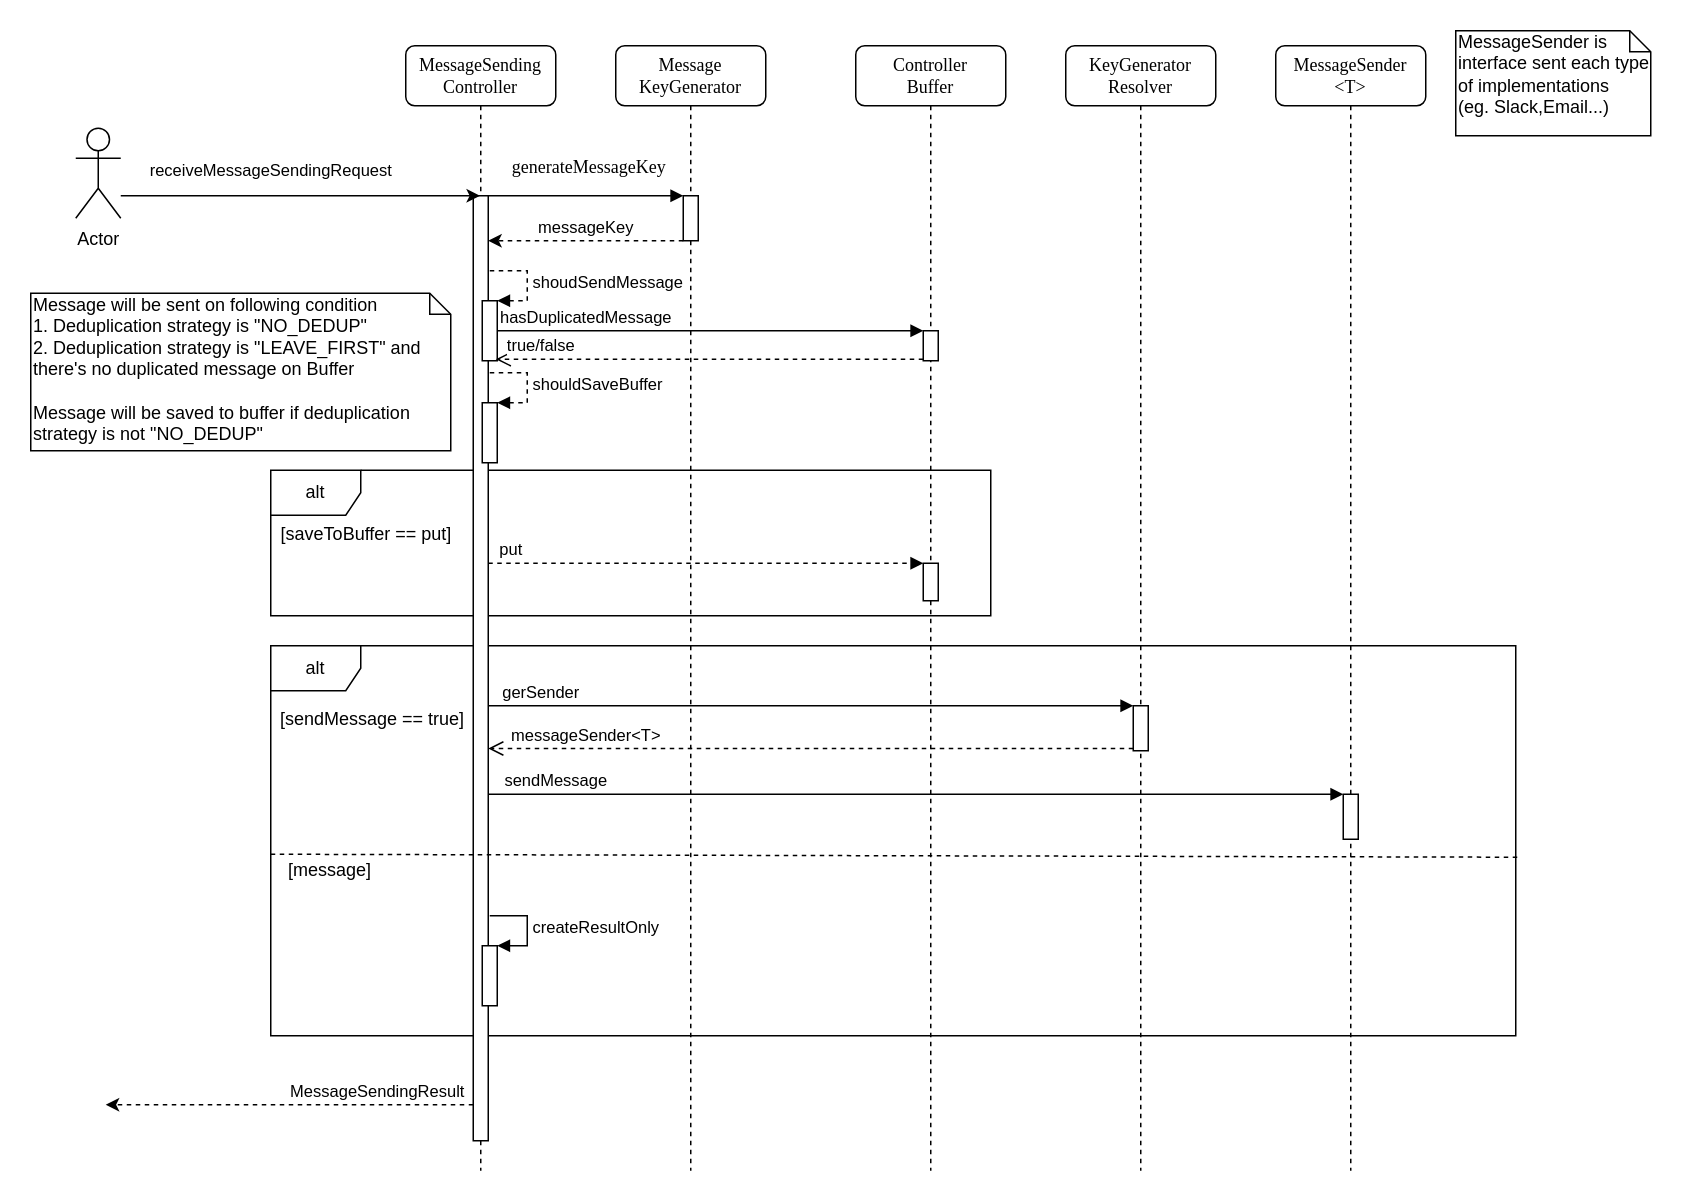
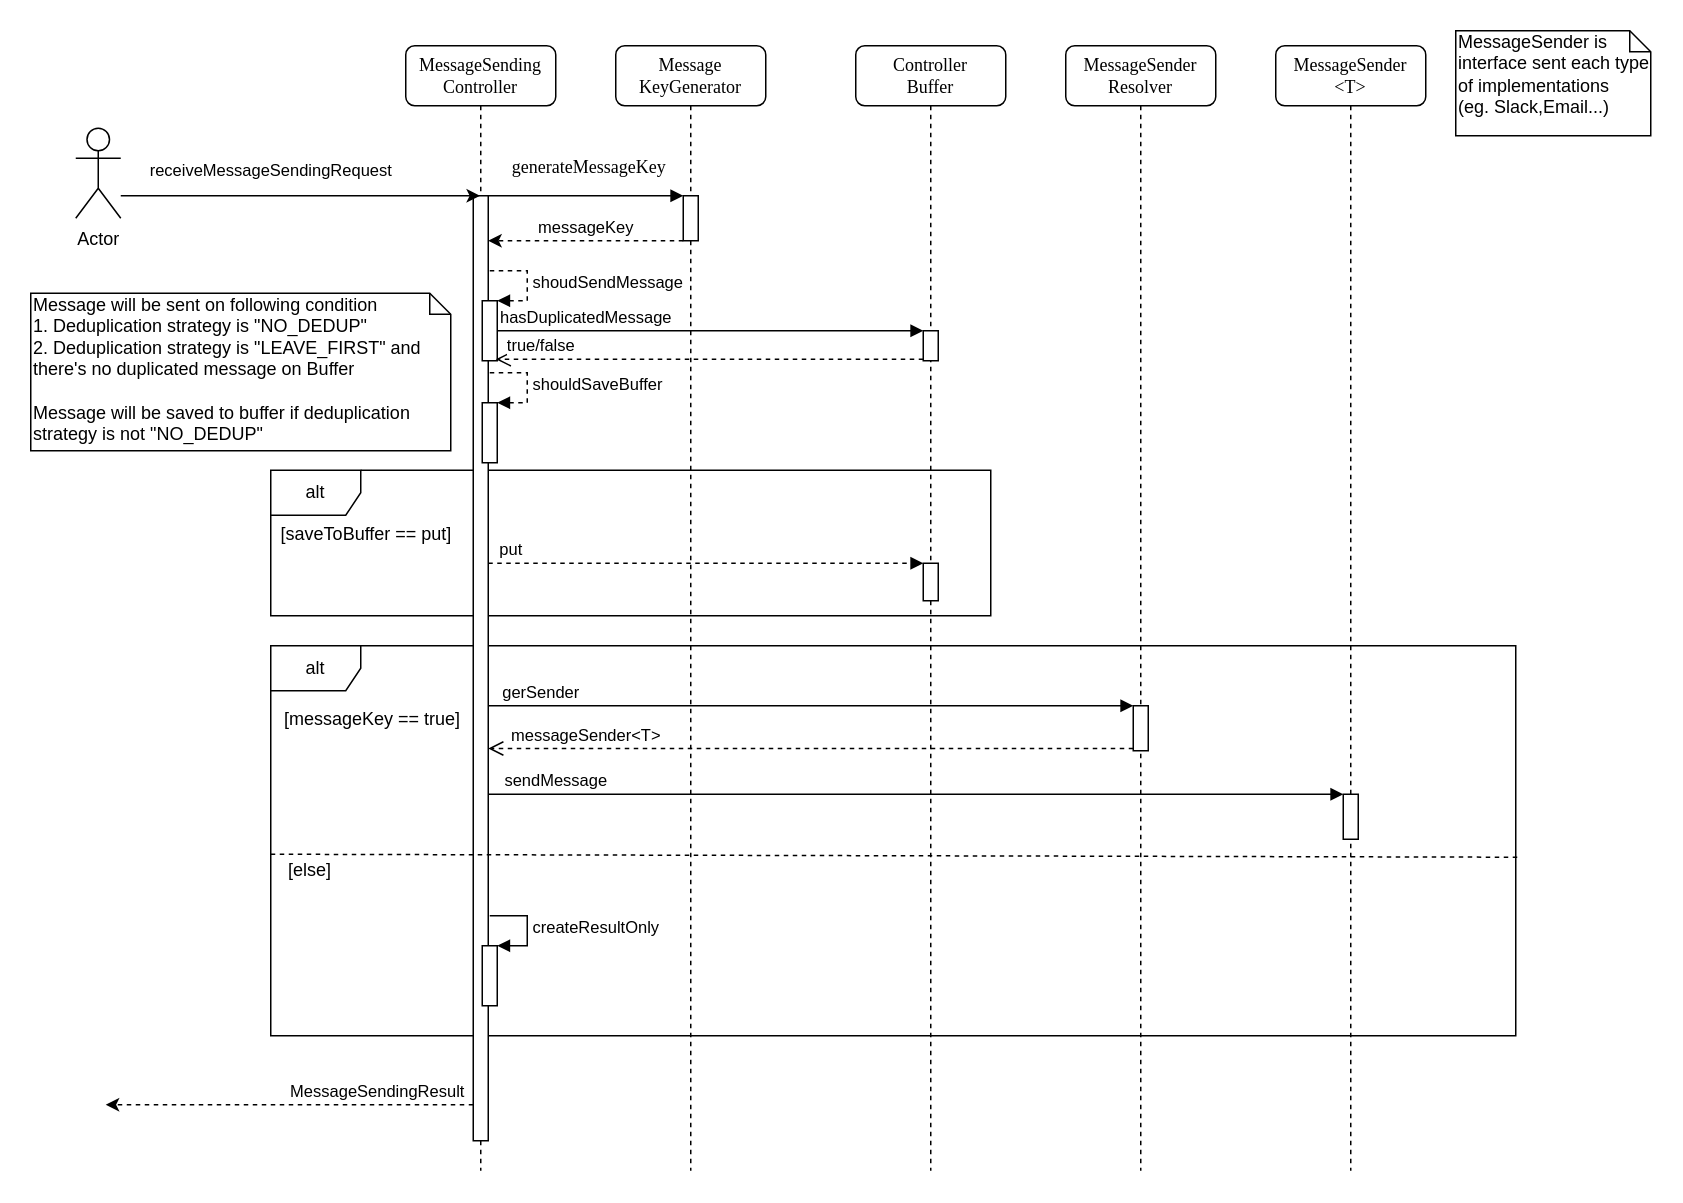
node "KeyGenerator Resolver": label "KeyGenerator Resolver" -> "MessageSender Resolver"
node "[sendMessage == true]": label "[sendMessage == true]" -> "[messageKey == true]"
node "[message]": label "[message]" -> "[else]"
